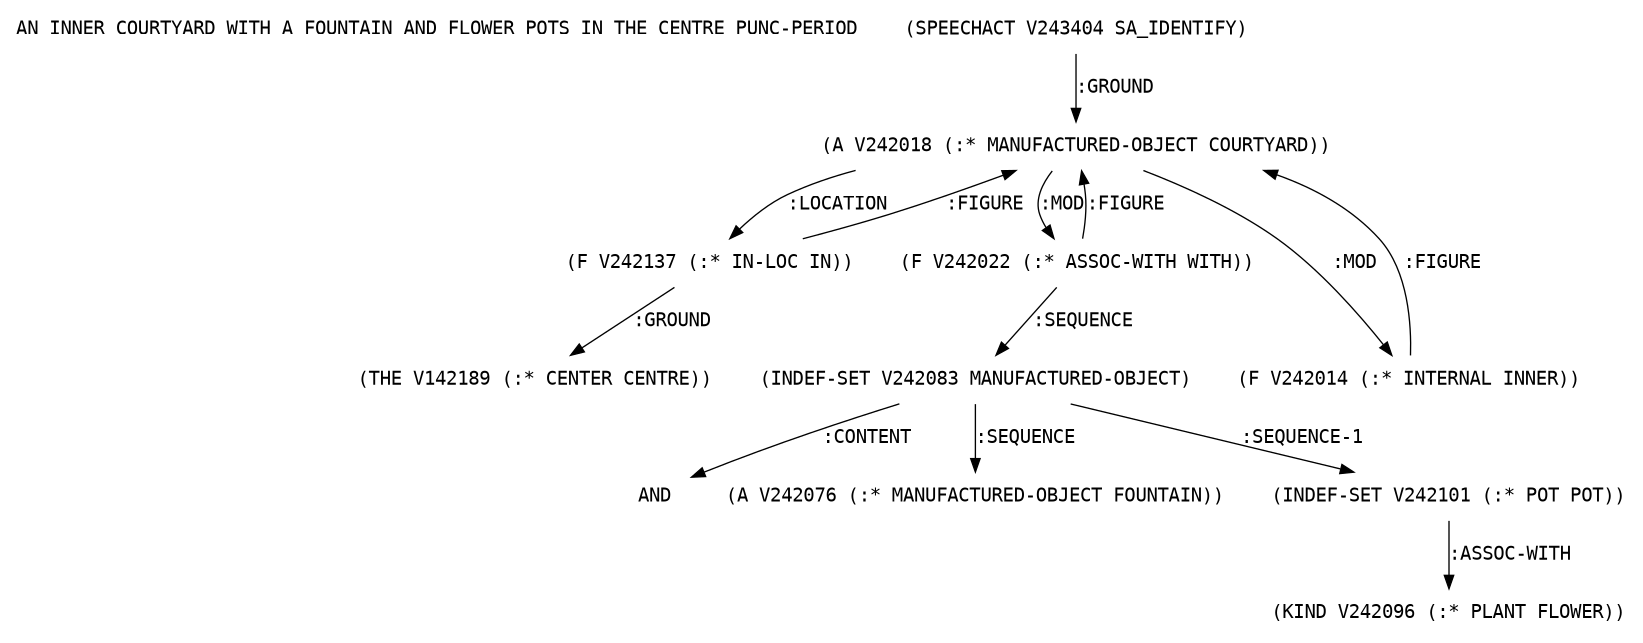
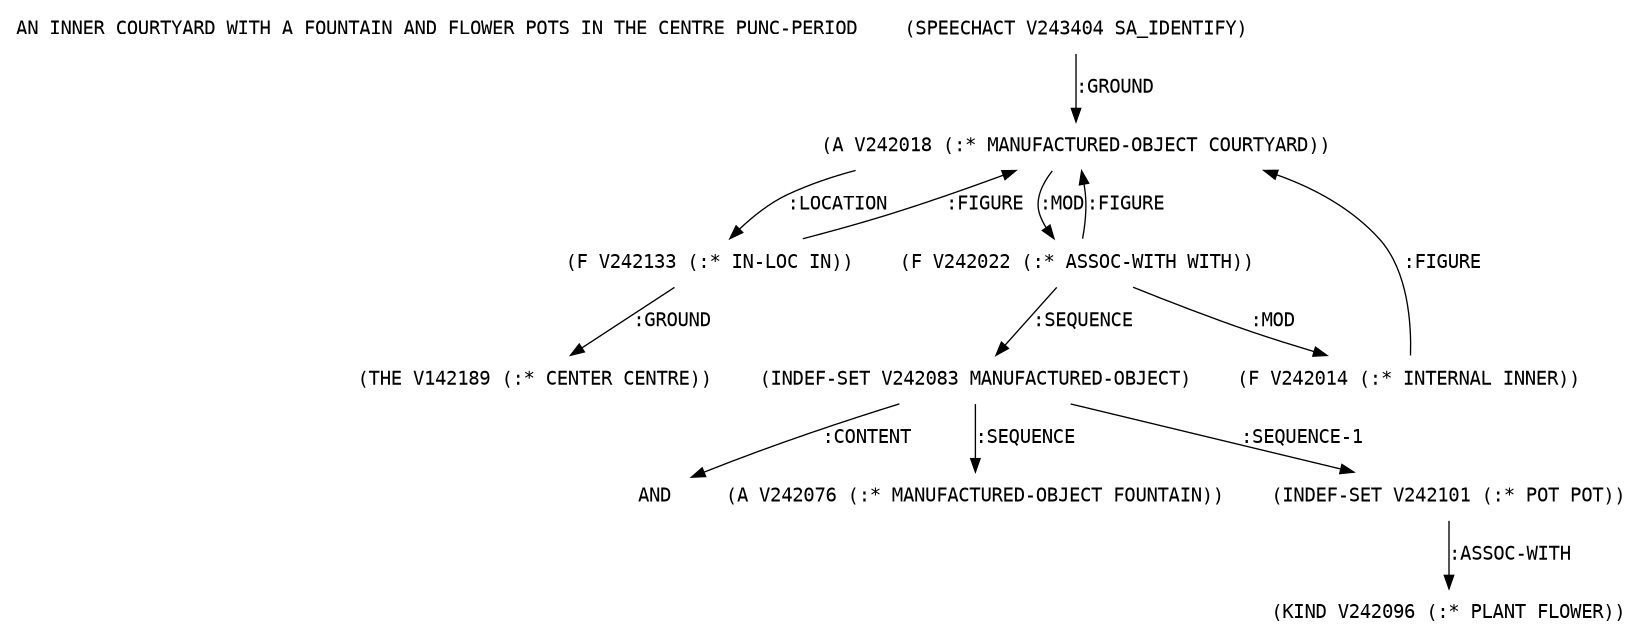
edge "(A V242018 (:* MANUFACTURED-OBJECT COURTYARD))" -> "(F V242014 (:* INTERNAL INNER))": now "(F V242022 (:* ASSOC-WITH WITH))" -> "(F V242014 (:* INTERNAL INNER))"
node "(F V242137 (:* IN-LOC IN))": label "(F V242137 (:* IN-LOC IN))" -> "(F V242133 (:* IN-LOC IN))"
